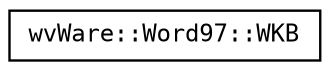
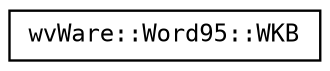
node "wvWare::Word97::WKB": label "wvWare::Word97::WKB" -> "wvWare::Word95::WKB"
